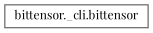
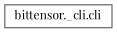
node "bittensor._cli.bittensor": label "bittensor._cli.bittensor" -> "bittensor._cli.cli"
